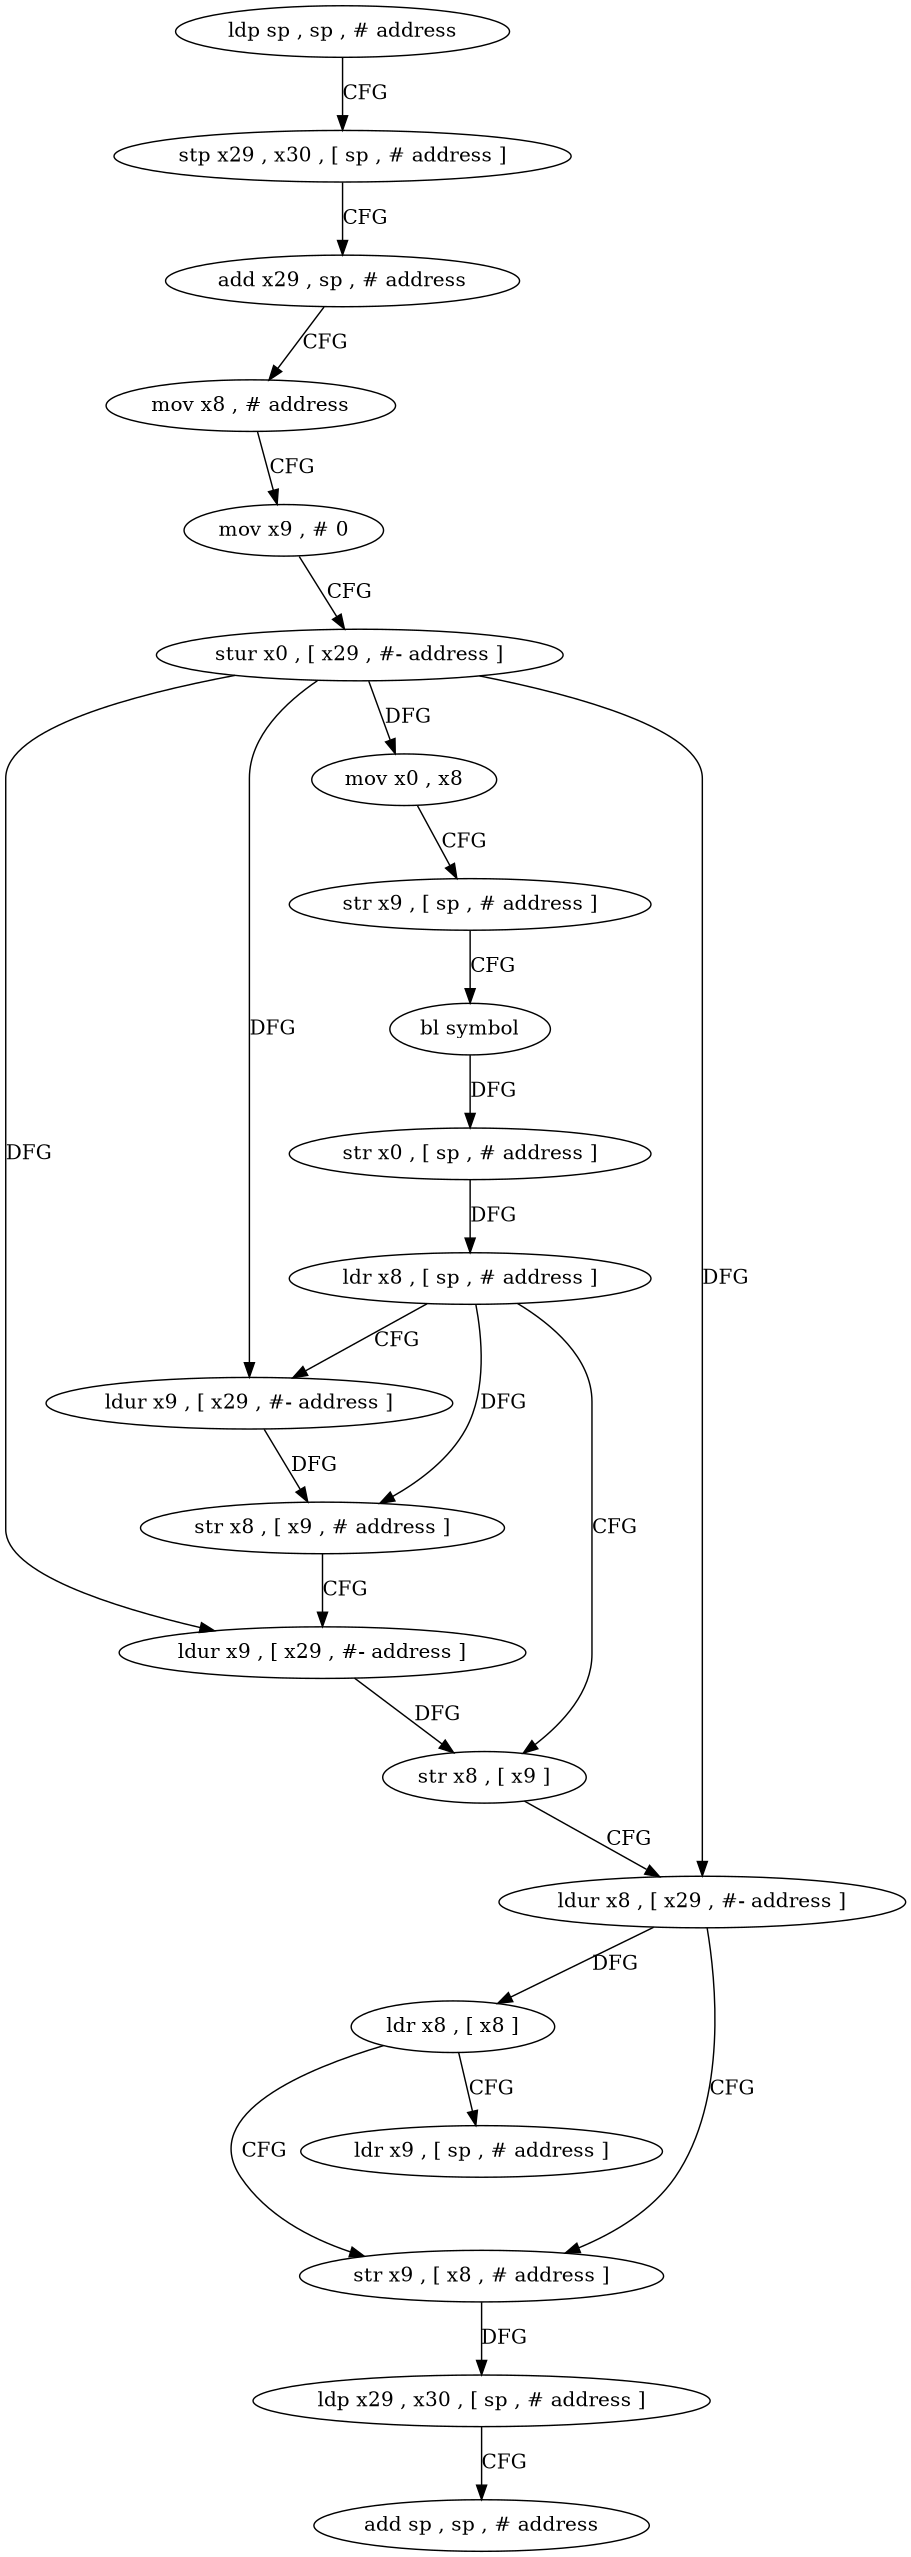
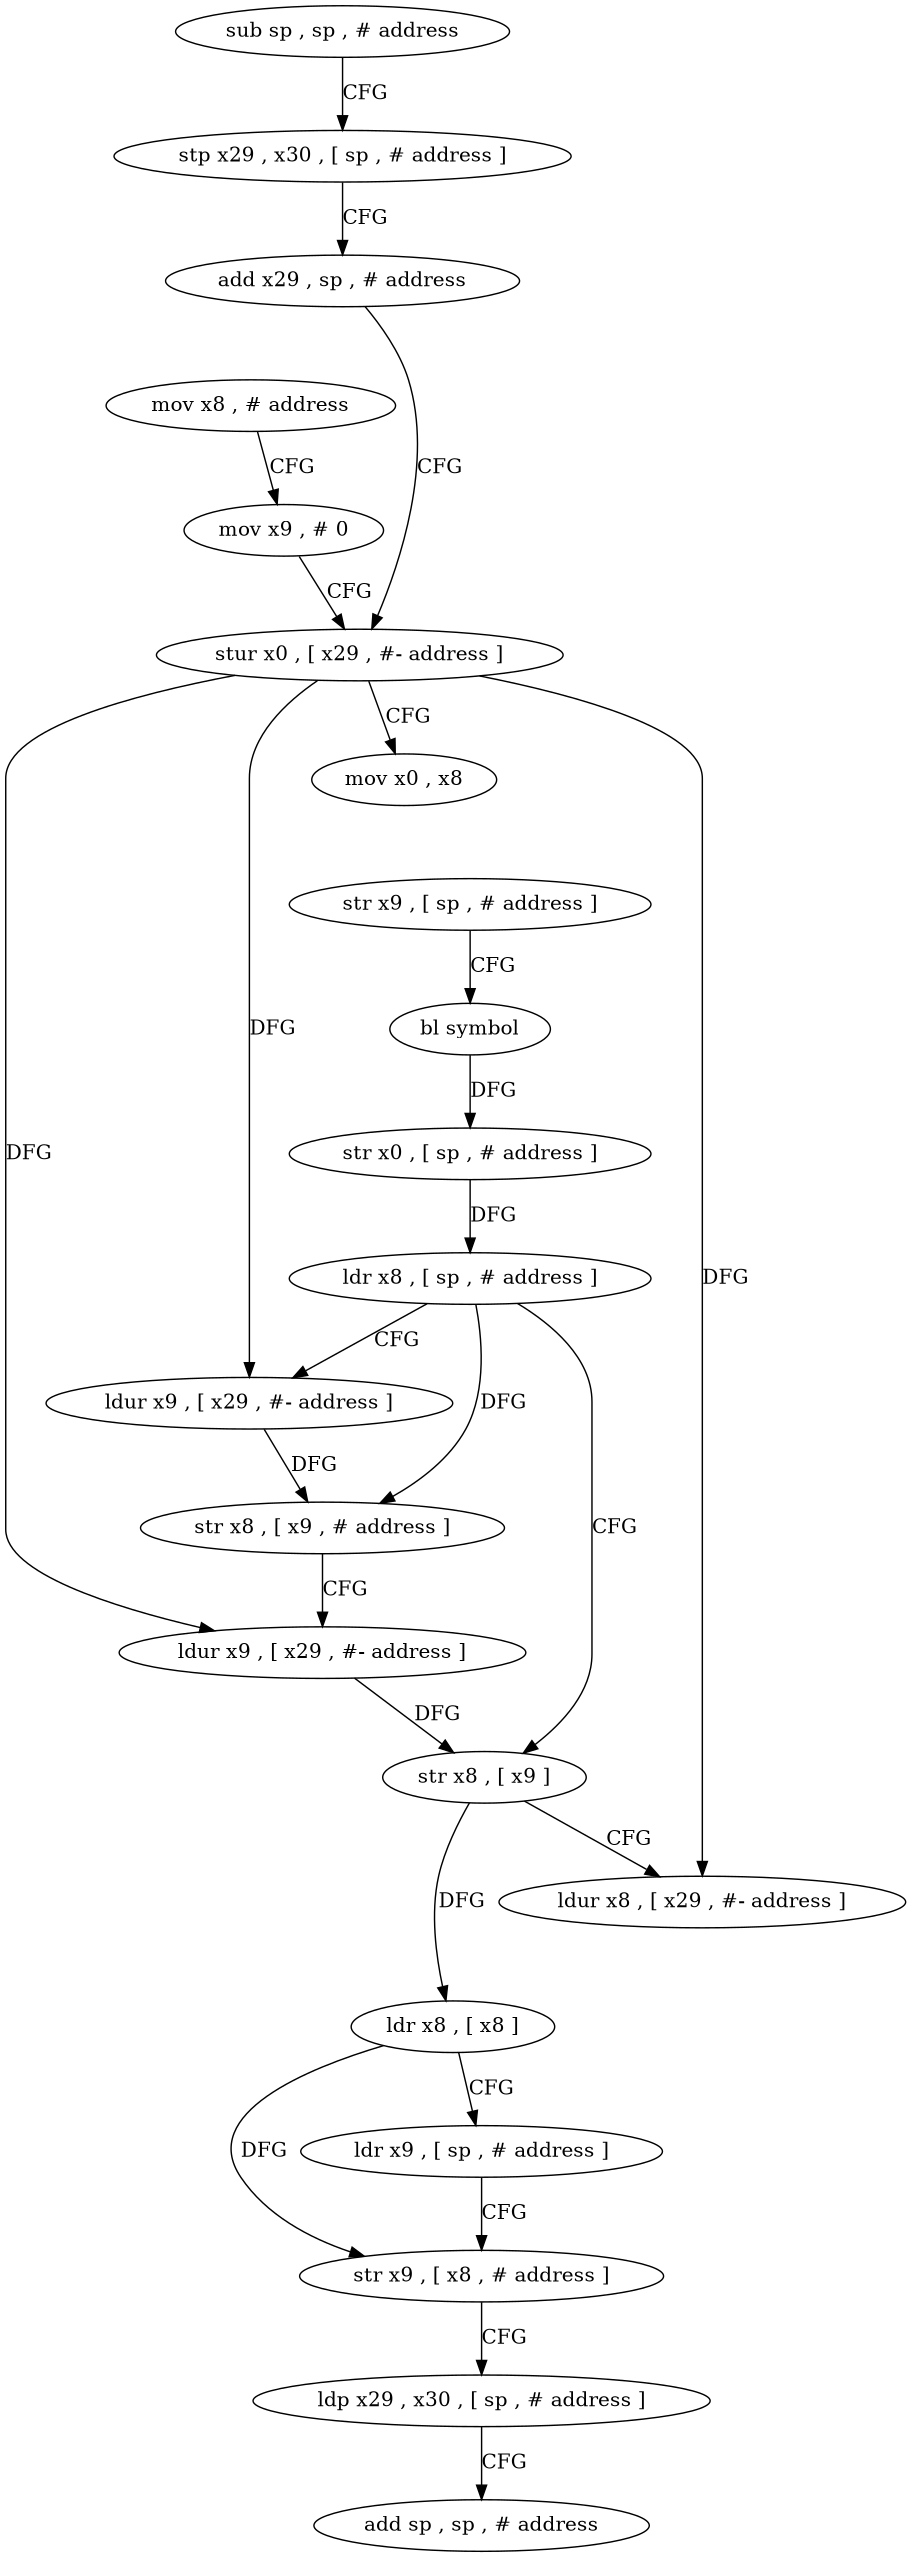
node "ldp sp , sp , # address": label "ldp sp , sp , # address" -> "sub sp , sp , # address"
edge "add x29 , sp , # address" -> "mov x8 , # address": now "add x29 , sp , # address" -> "stur x0 , [ x29 , #- address ]"
edge "stur x0 , [ x29 , #- address ]" -> "mov x0 , x8": label "DFG" -> "CFG"
edge "mov x0 , x8" -> "str x9 , [ sp , # address ]": removed, label "CFG"
edge "ldur x8 , [ x29 , #- address ]" -> "ldr x8 , [ x8 ]": now "str x8 , [ x9 ]" -> "ldr x8 , [ x8 ]"
edge "ldur x8 , [ x29 , #- address ]" -> "str x9 , [ x8 , # address ]": now "ldr x9 , [ sp , # address ]" -> "str x9 , [ x8 , # address ]"
edge "ldr x8 , [ x8 ]" -> "str x9 , [ x8 , # address ]": label "CFG" -> "DFG"
edge "str x9 , [ x8 , # address ]" -> "ldp x29 , x30 , [ sp , # address ]": label "DFG" -> "CFG"
